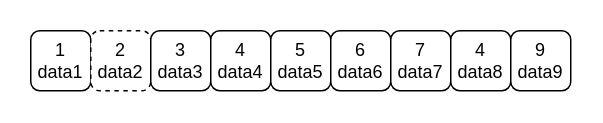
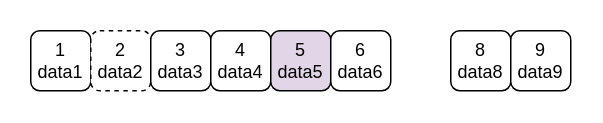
node "5 data5": fillcolor #ffffff -> #e1d5e7
node "7 data7": removed
node "4 data8": label "4 data8" -> "8 data8"
